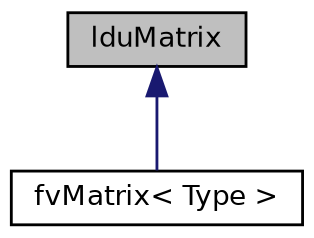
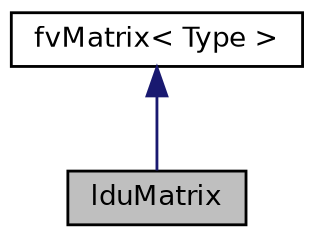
edge "fvMatrix< Type >" -> "lduMatrix": reversed
